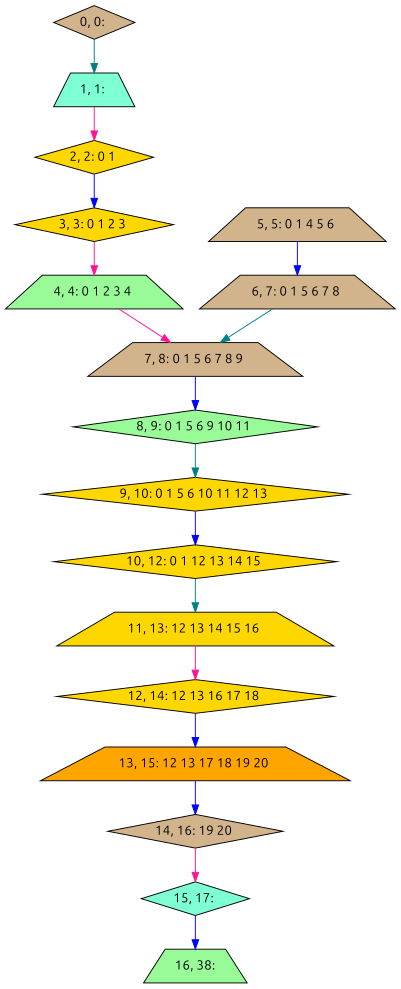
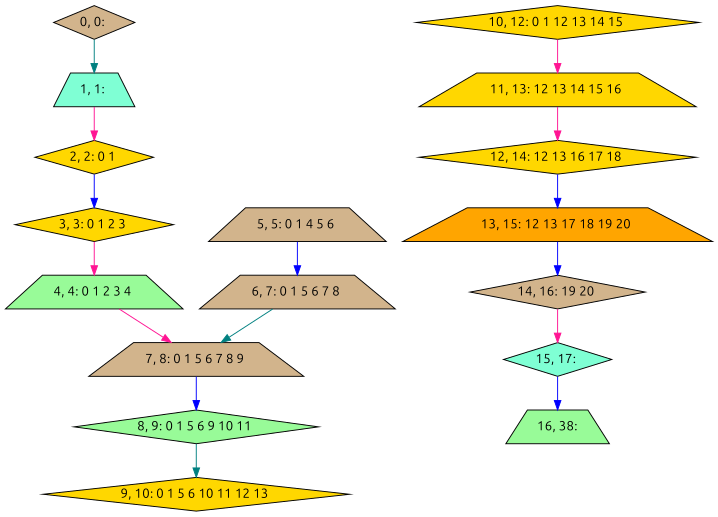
edge "9, 10: 0 1 5 6 10 11 12 13" -> "10, 12: 0 1 12 13 14 15": removed
edge "10, 12: 0 1 12 13 14 15" -> "11, 13: 12 13 14 15 16": color teal -> deeppink
